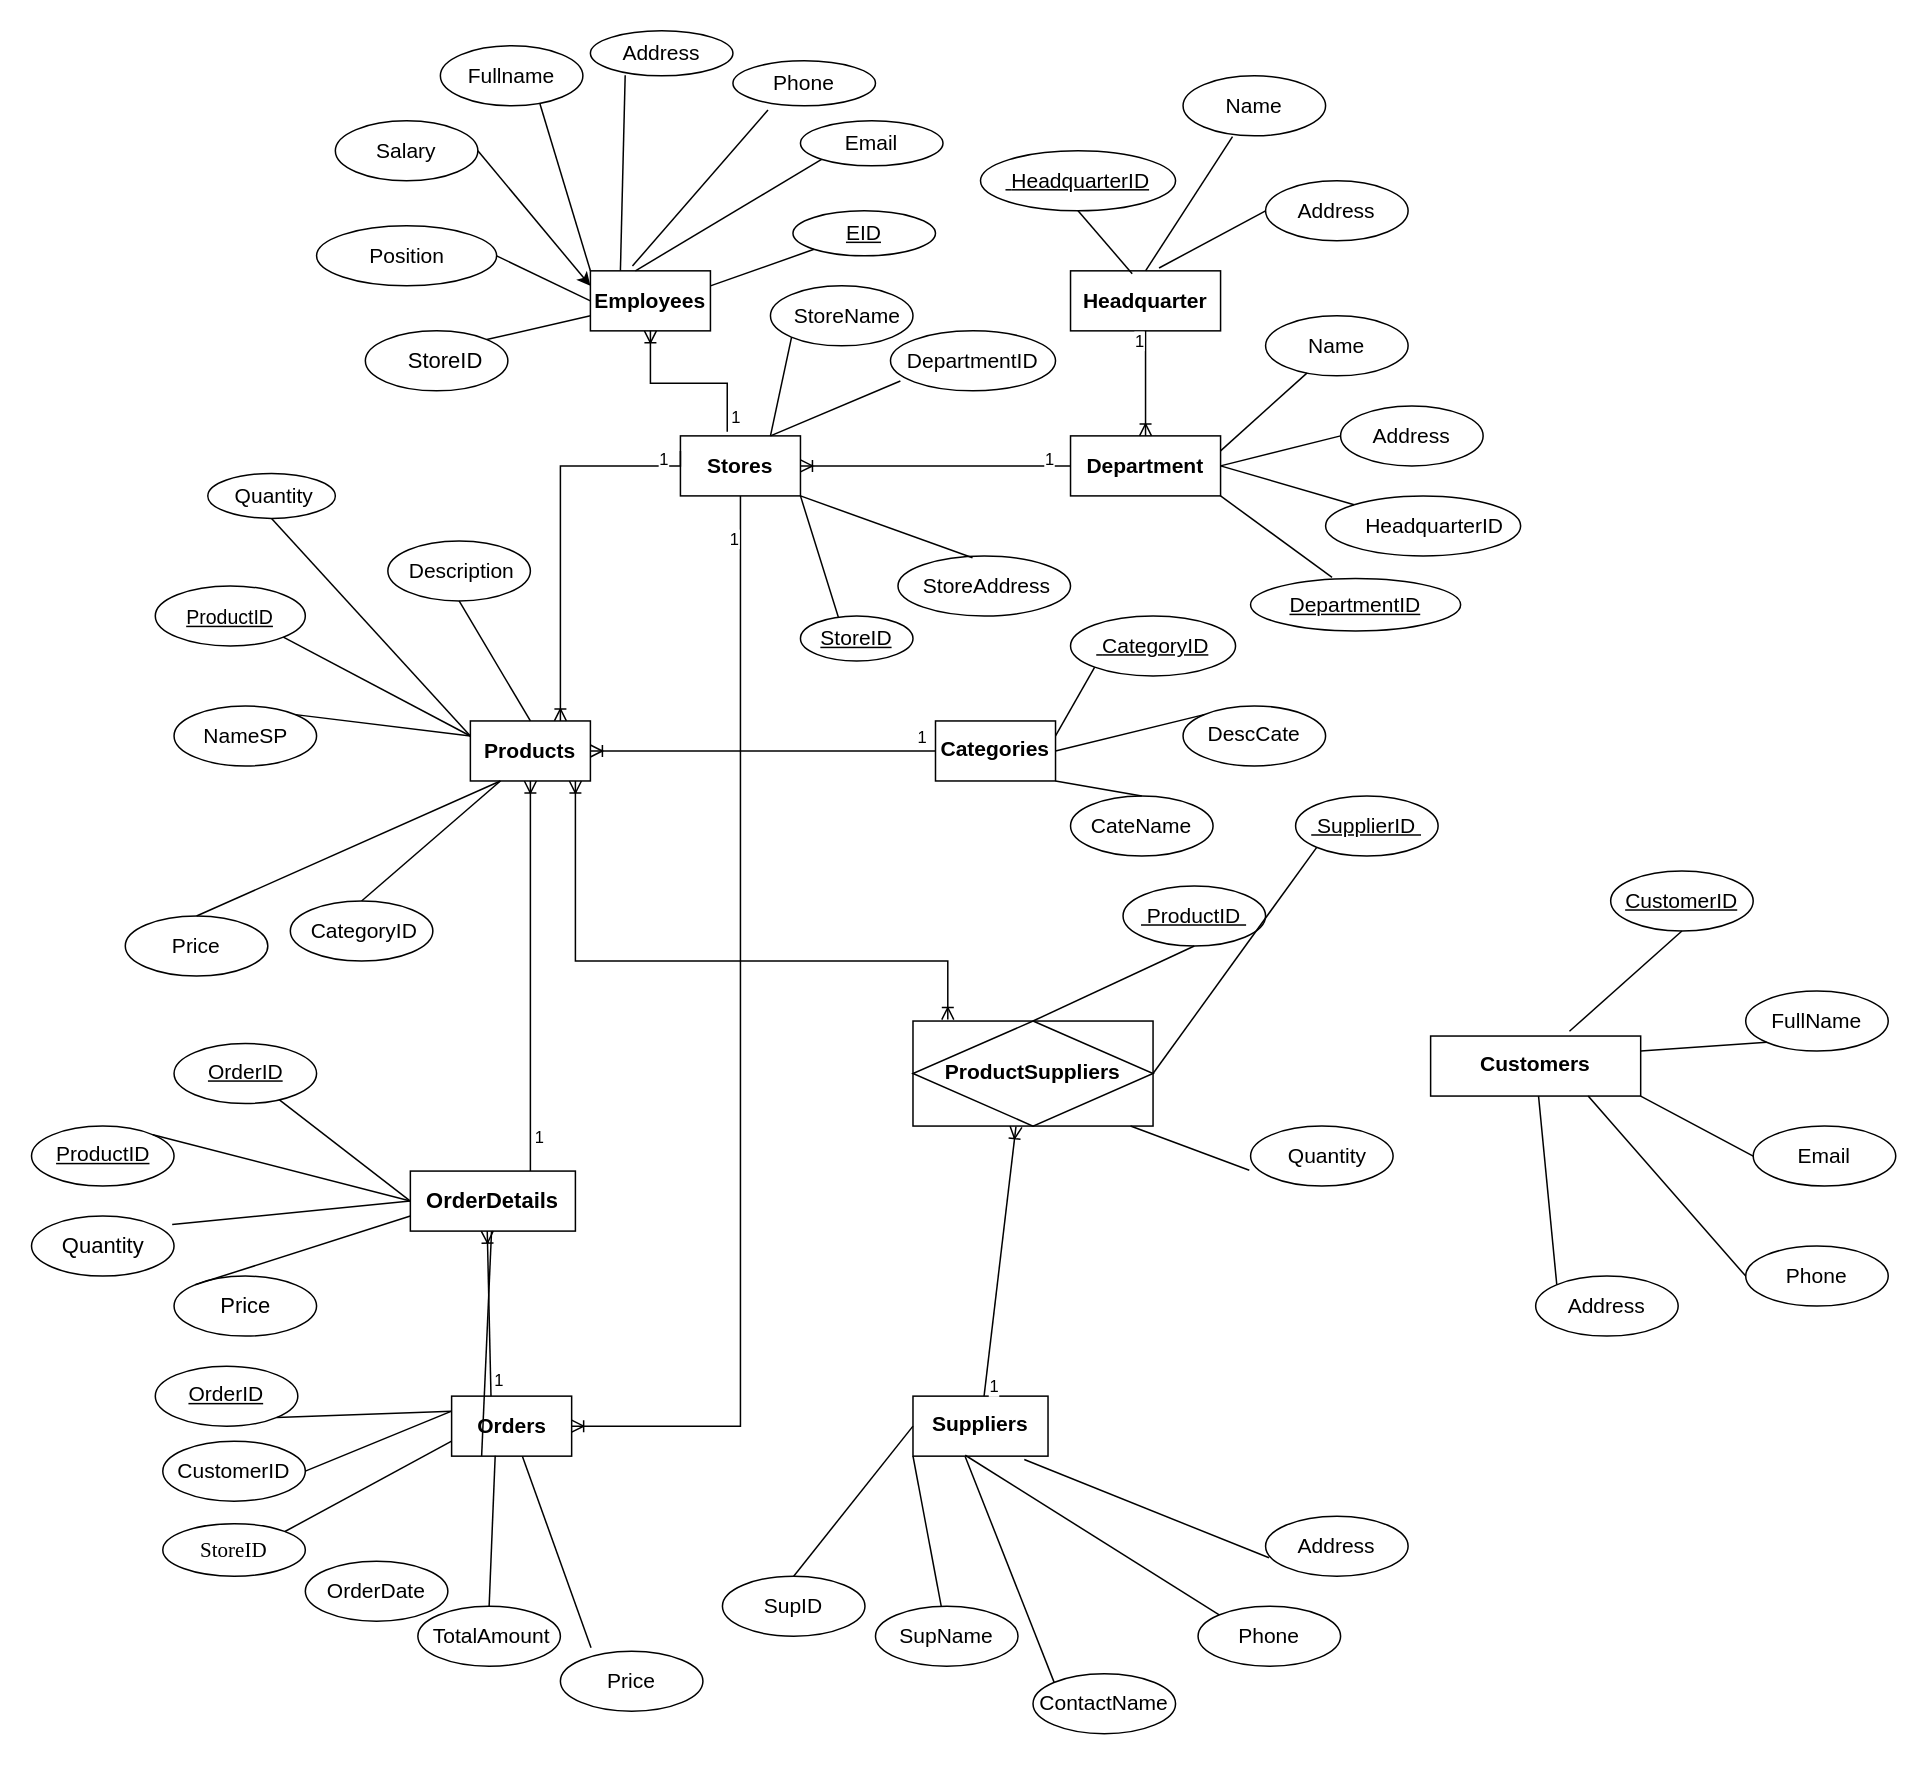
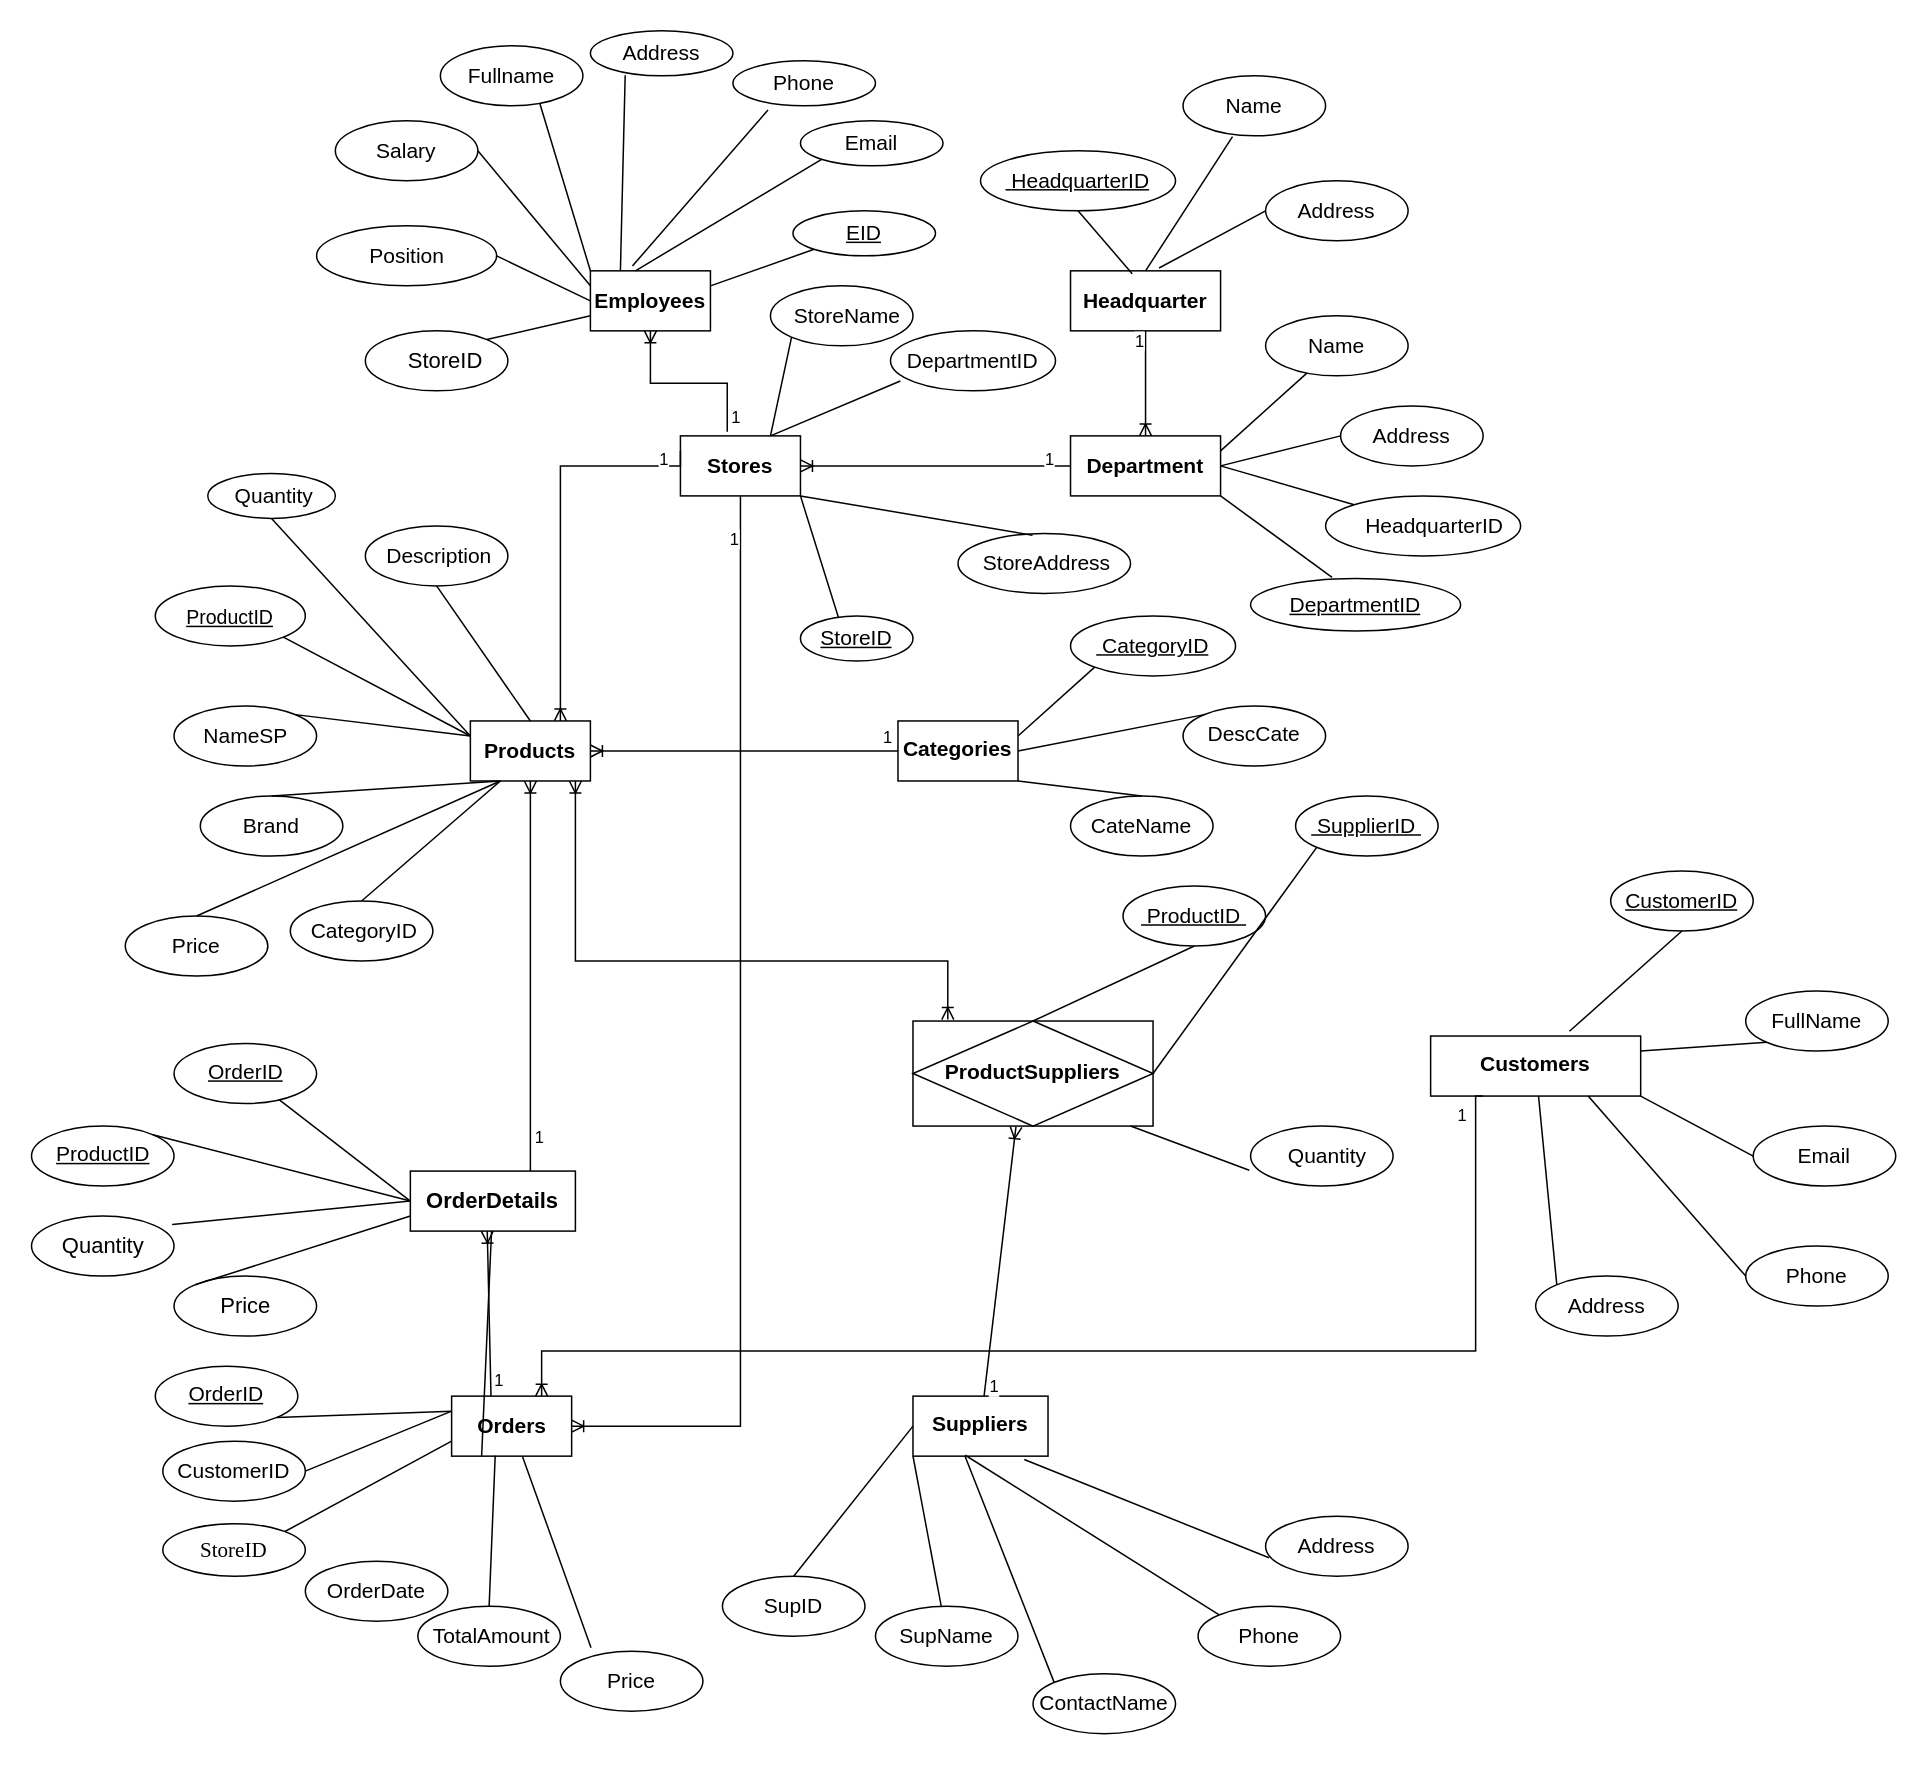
edge "Salary" -> "Employees": arrowhead classic -> none
node "Description": moved (459, 571) -> (437, 556)
node "StoreAddress": moved (984, 586) -> (1044, 563)
node "Categories": moved (995, 751) -> (958, 751)
edge "Products" -- "Brand": added
node "Brand": added
edge "Customers" -> "Orders": added, label "1"
